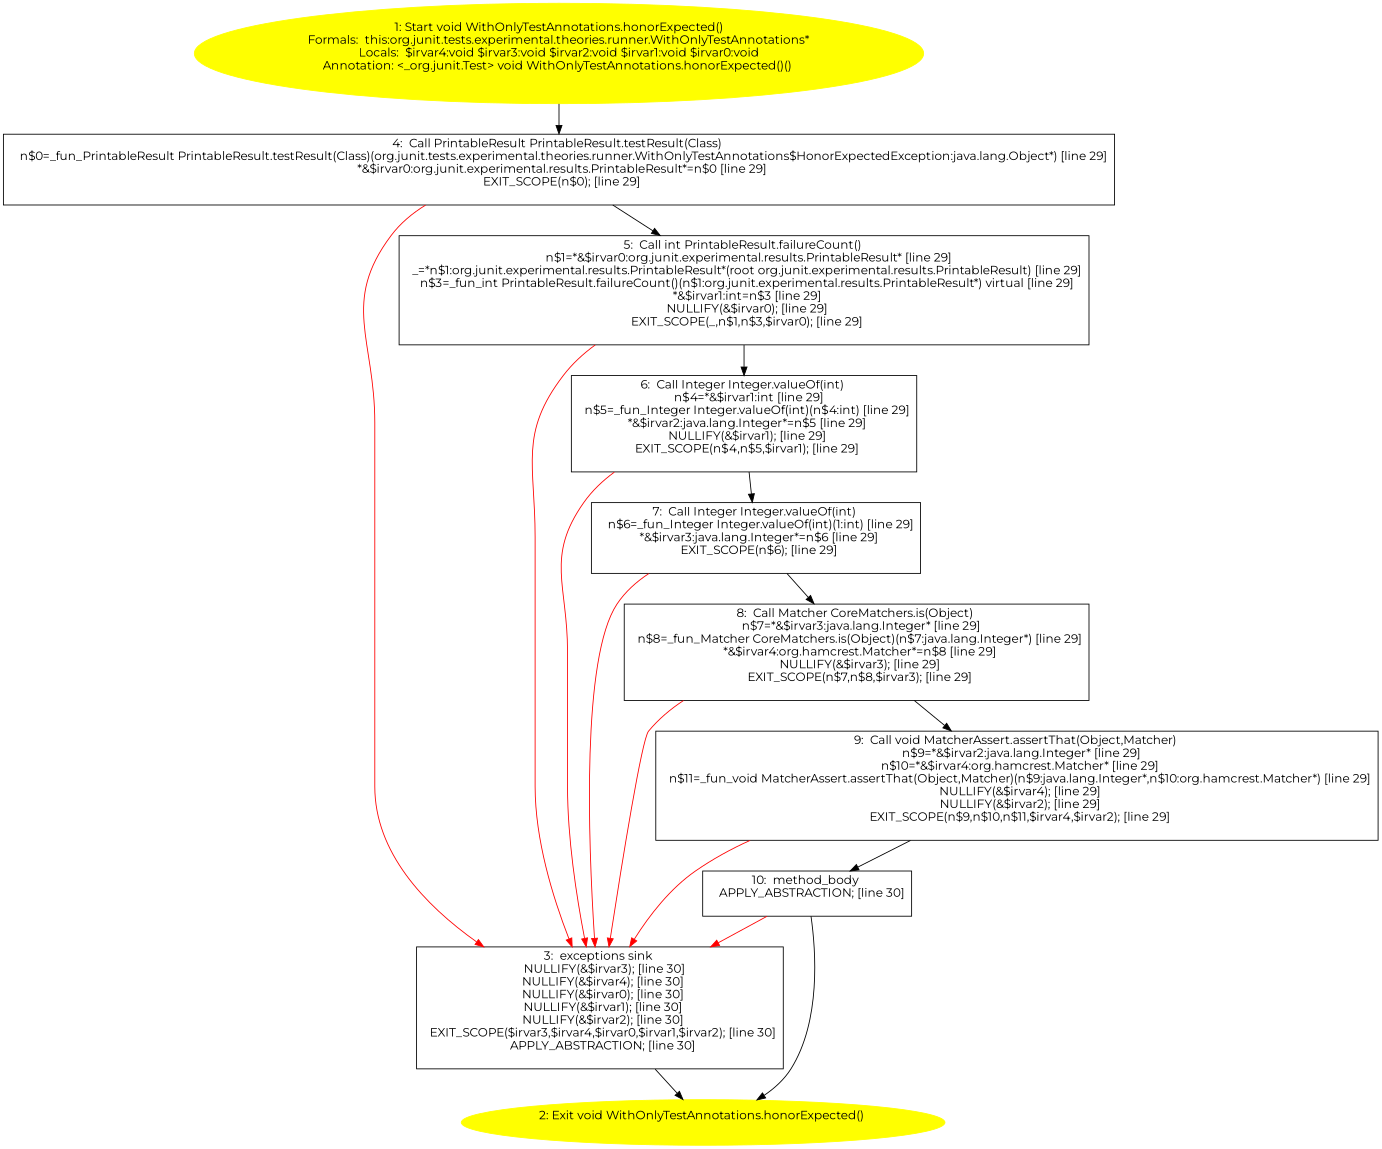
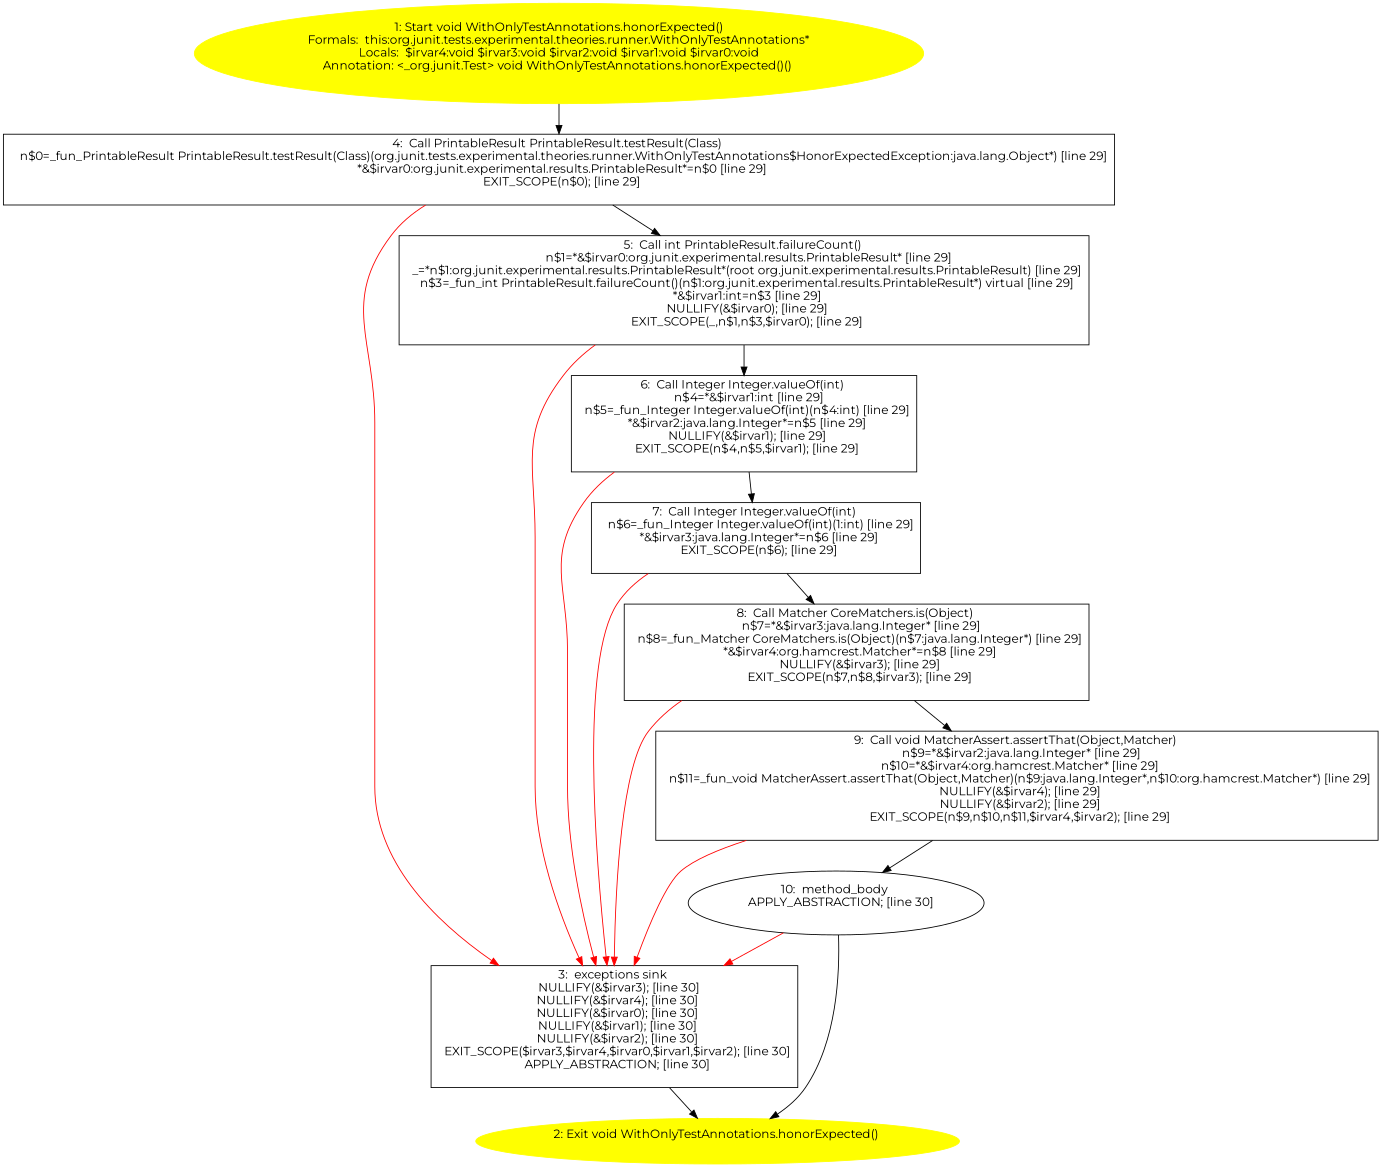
node "10:  method_body APPLY_ABSTRACTION; [line 30]": shape box -> ellipse
